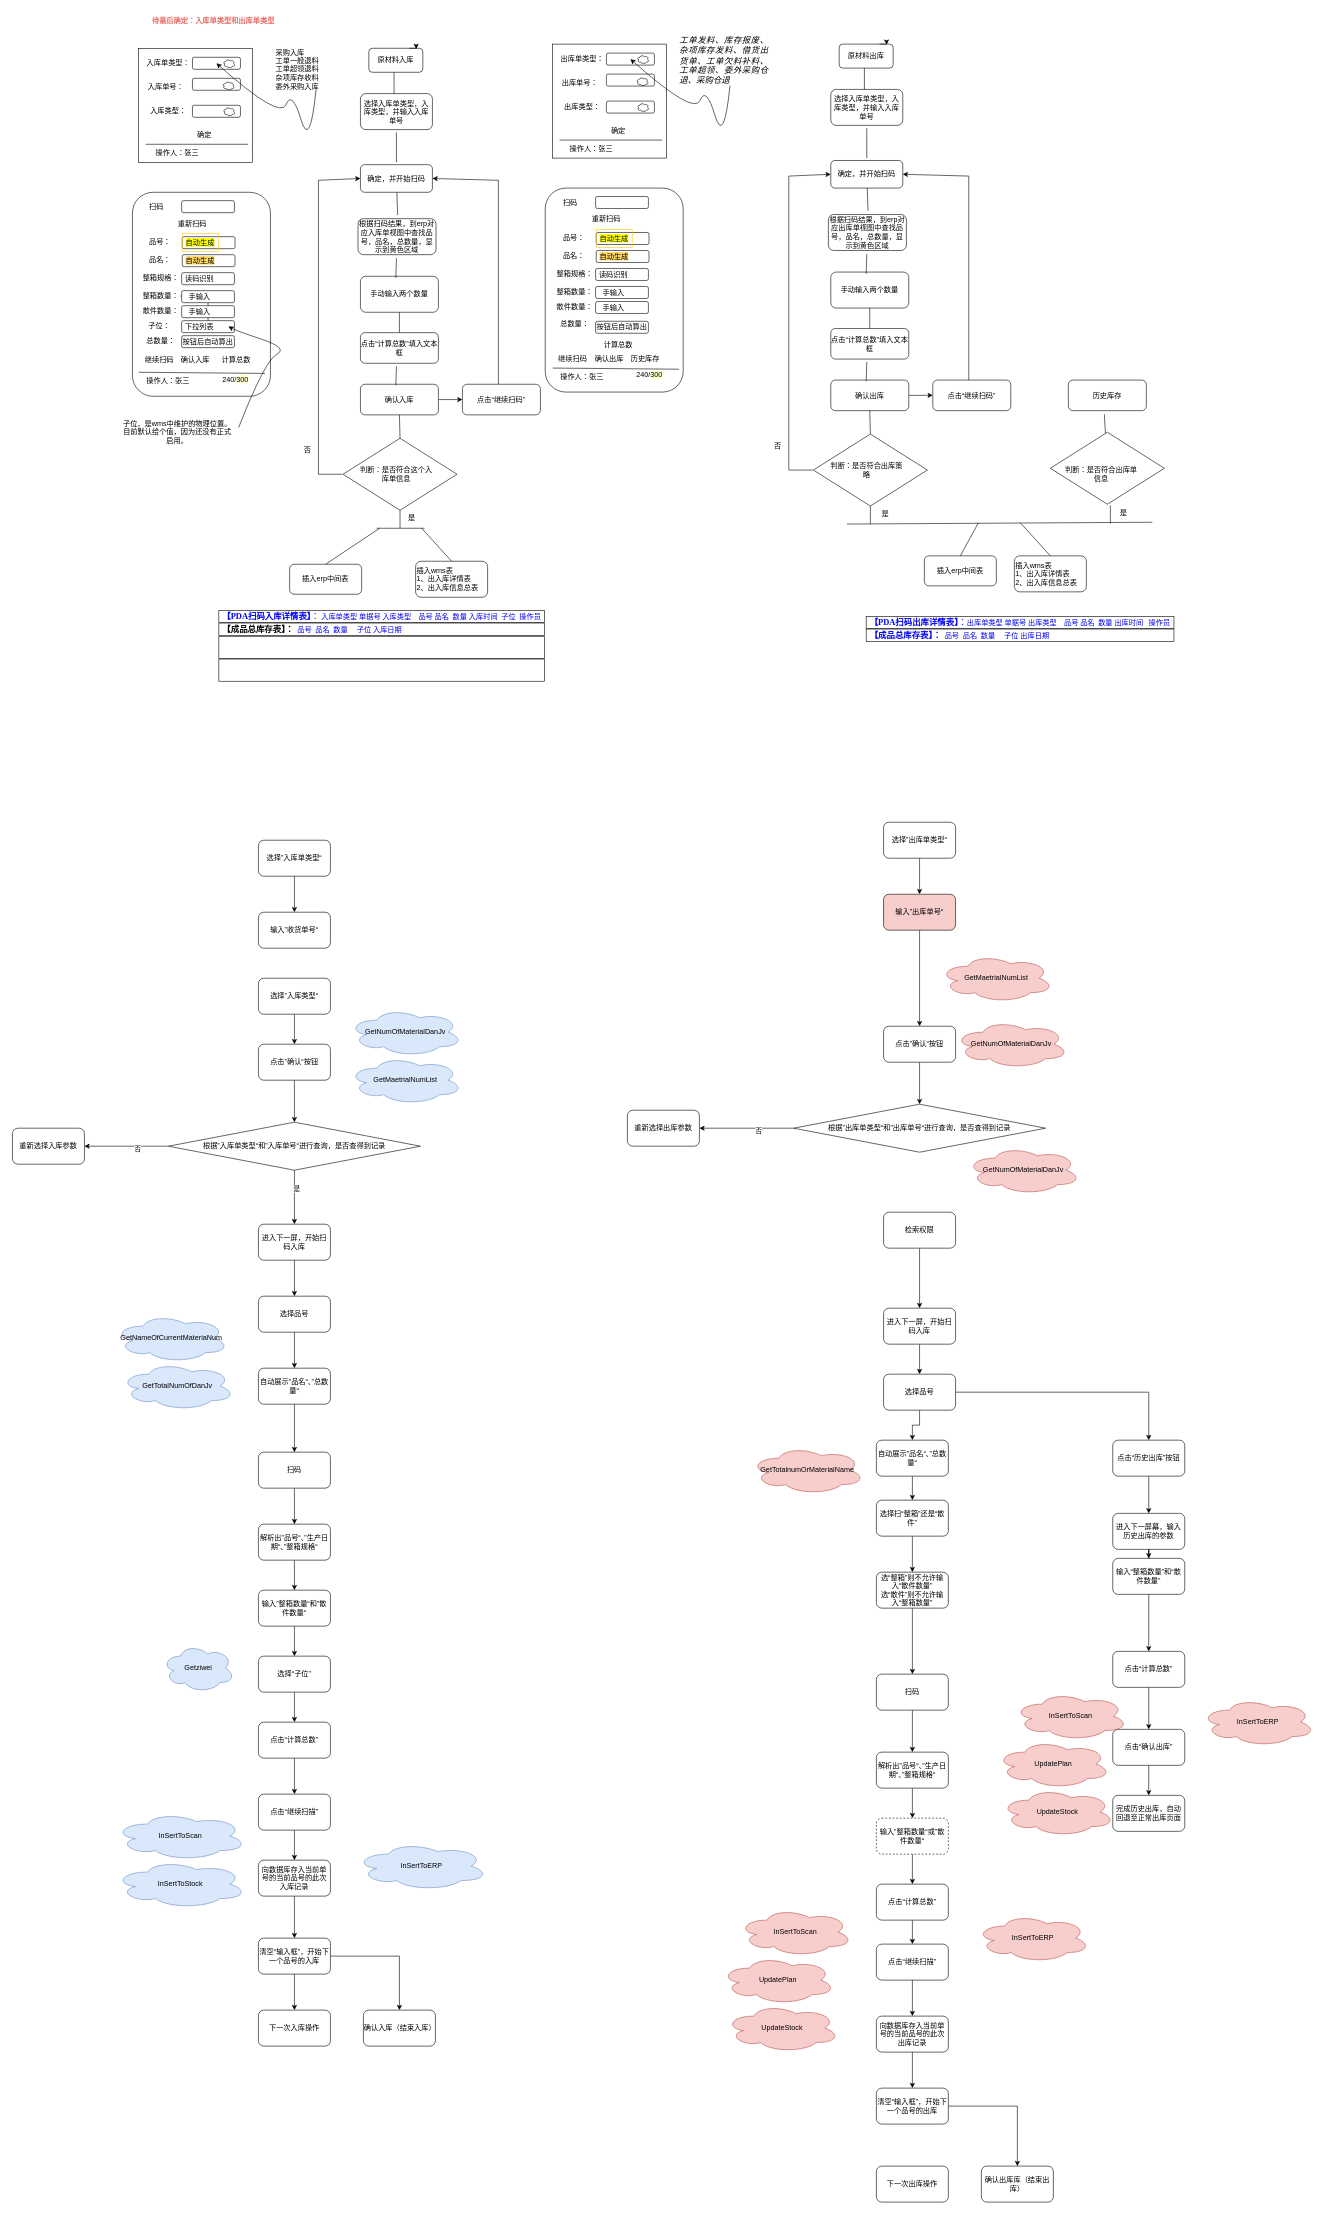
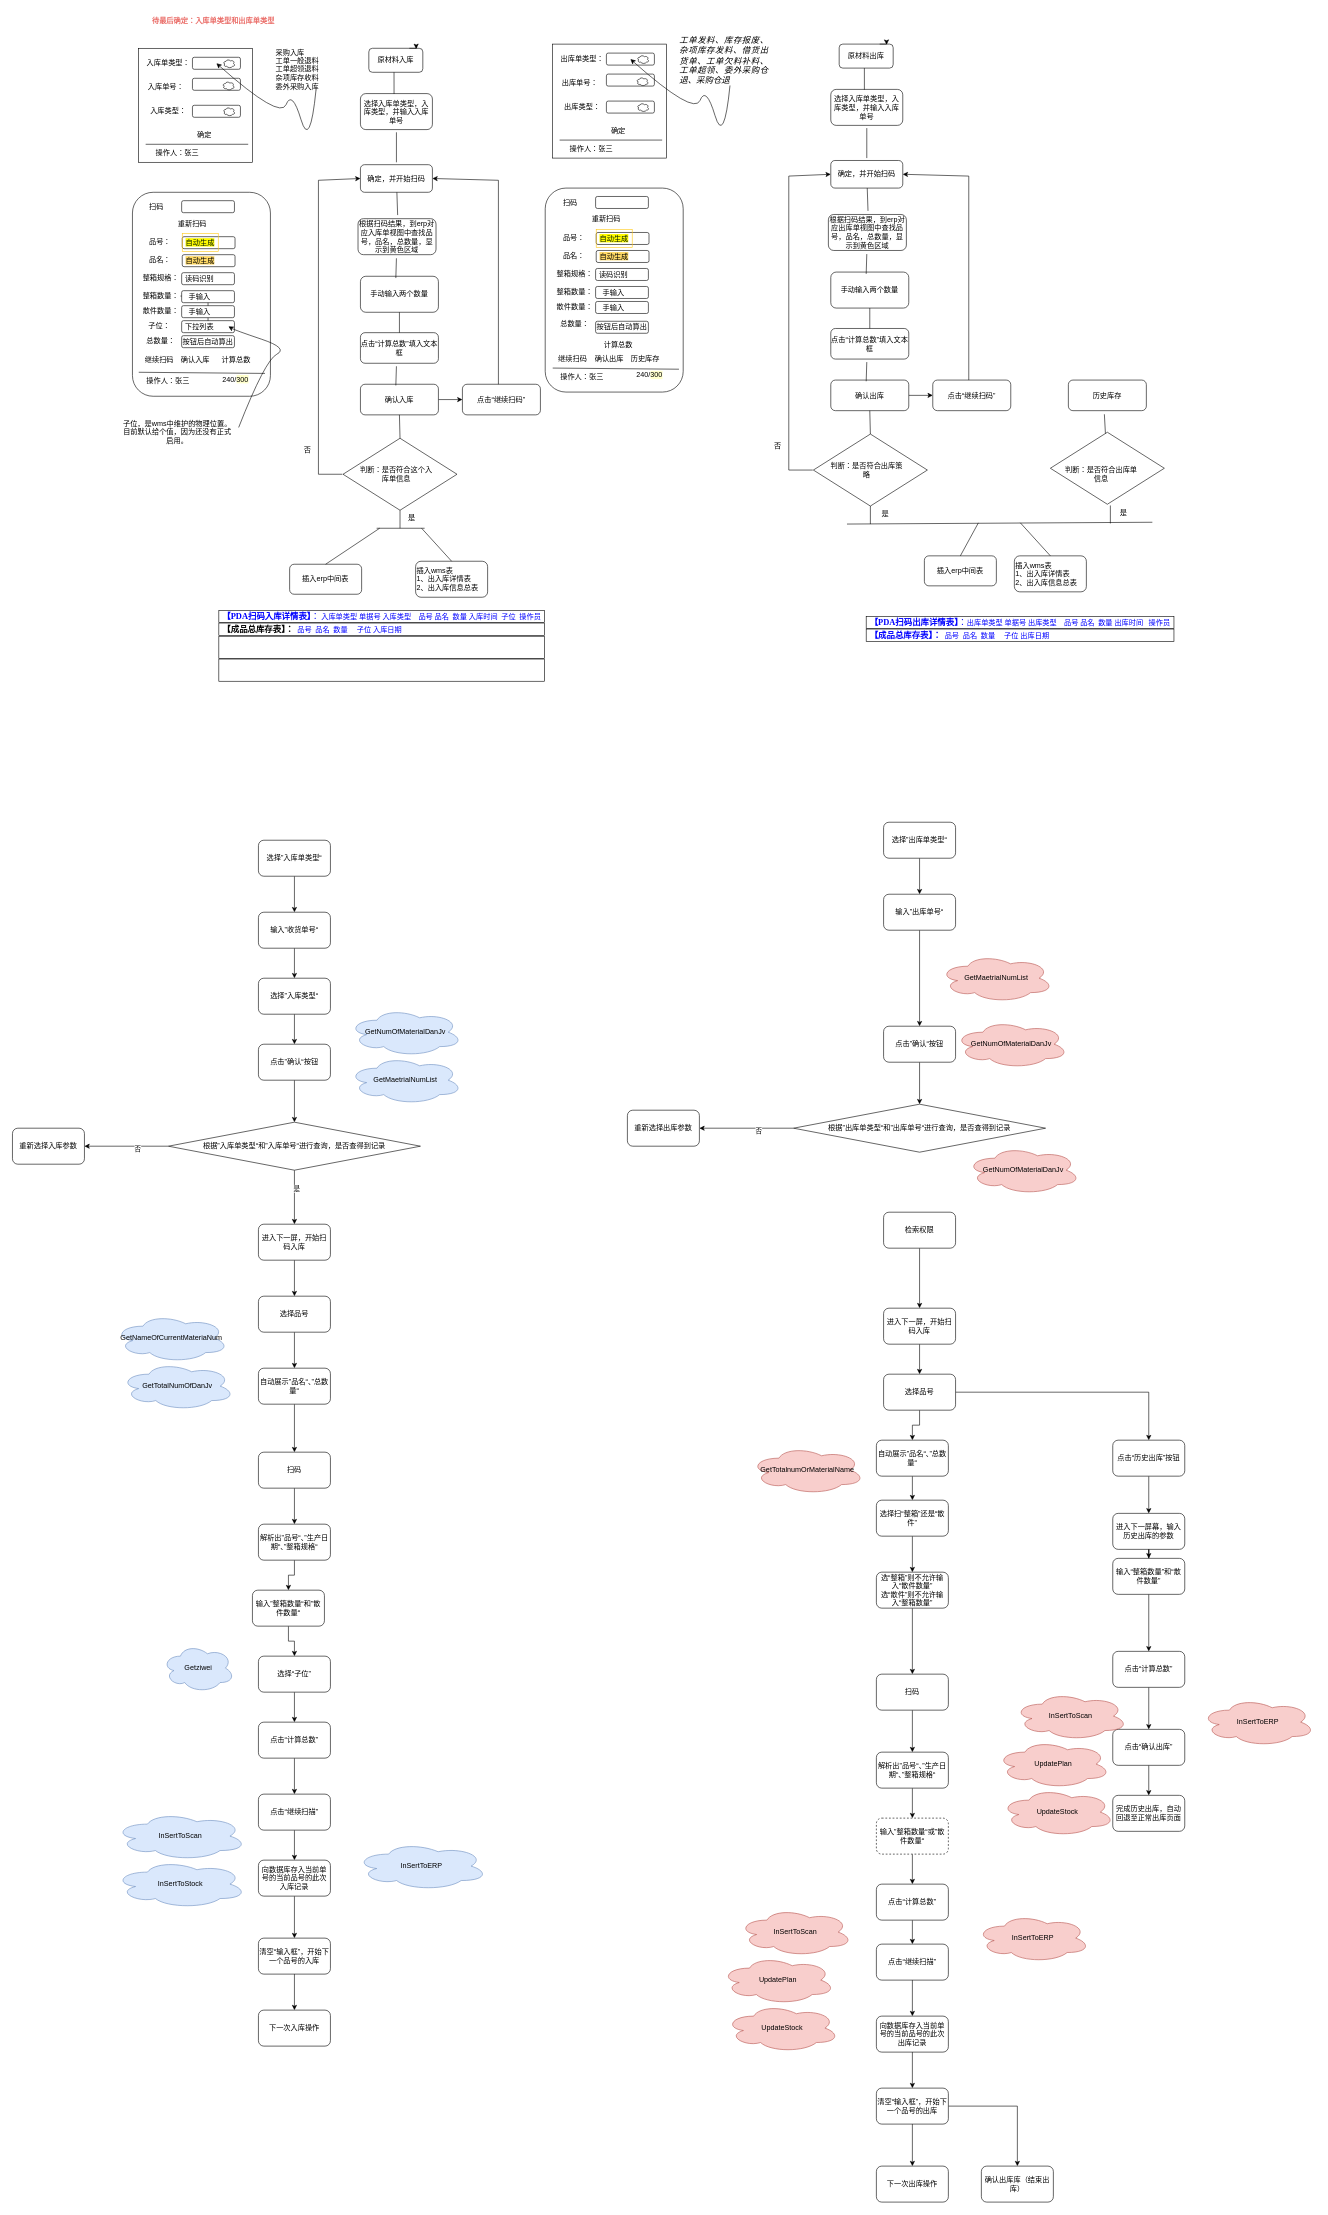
node "输入”出库单号“": fillcolor #f8cecc -> #ffffff
edge "输入”收货单号“" -> "选择”入库类型“": added
node "输入”整箱数量“和”散件数量“": moved (294, 1608) -> (288, 1608)
edge "清空“输入框”，开始下一个品号的入库" -> "确认入库（结束入库）": removed
node "确认入库（结束入库）": removed
edge "清空“输入框”，开始下一个品号的出库" -> "下一次出库操作": added
